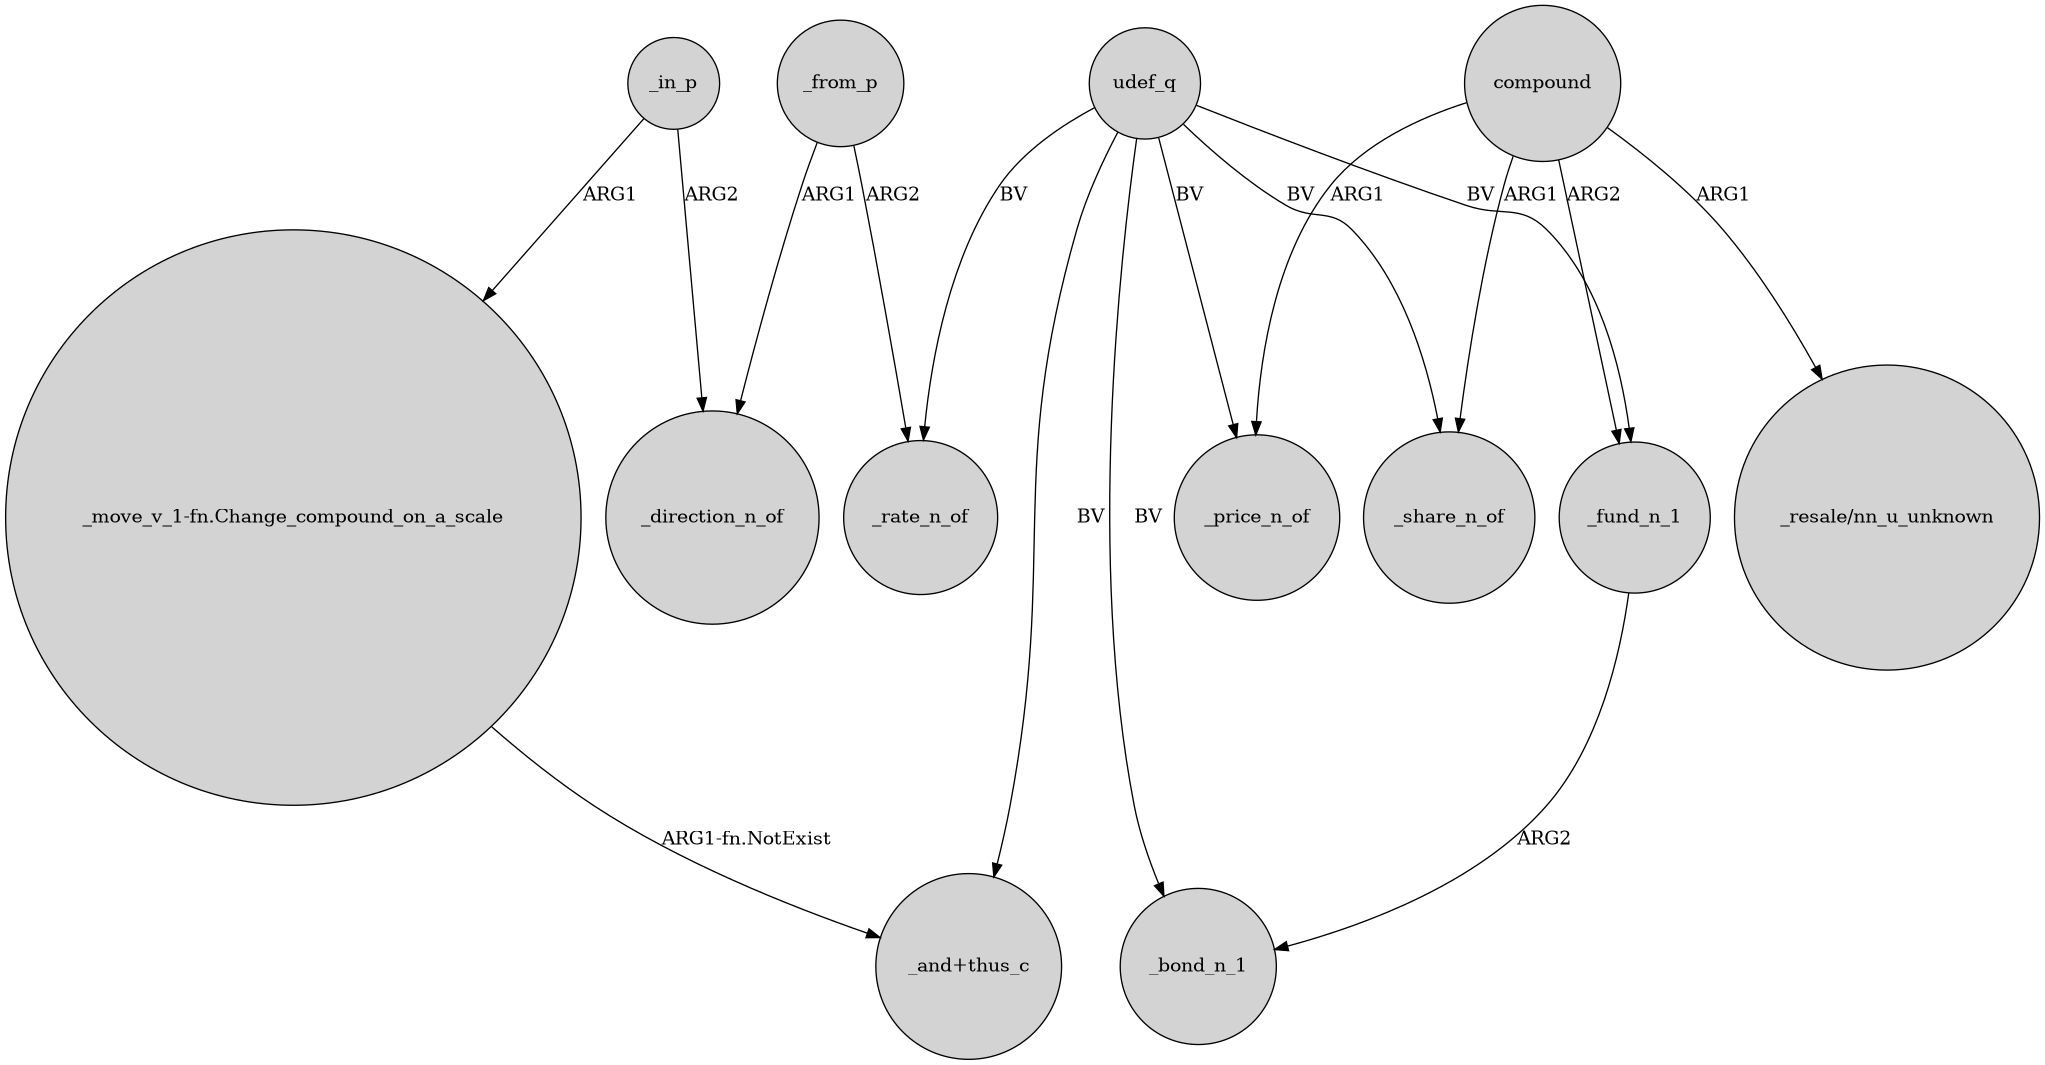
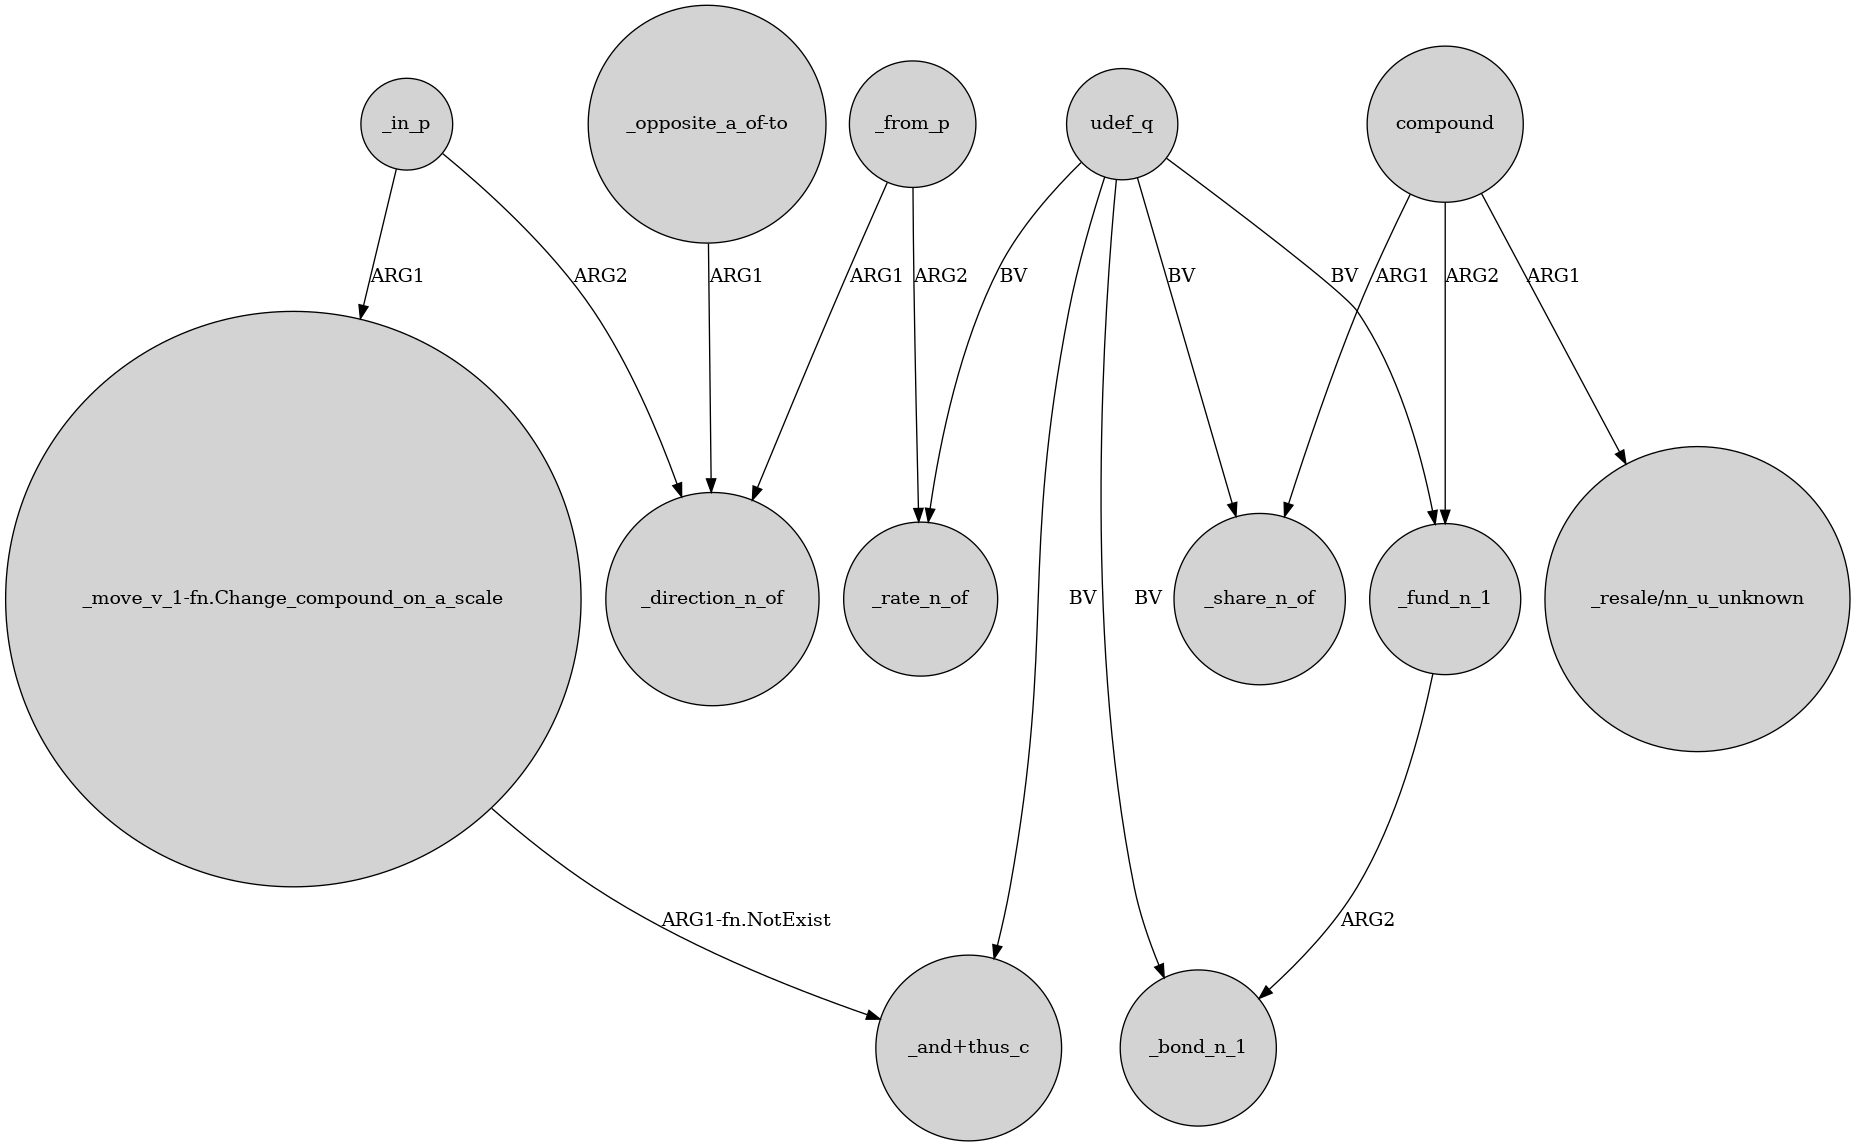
node "_opposite_a_of-to": added
node "_price_n_of": removed
